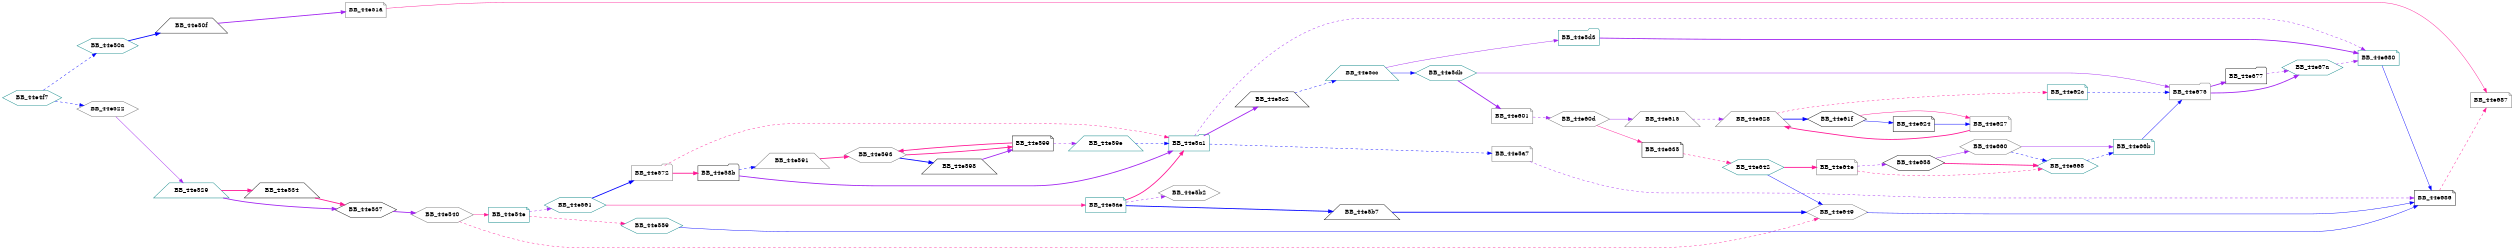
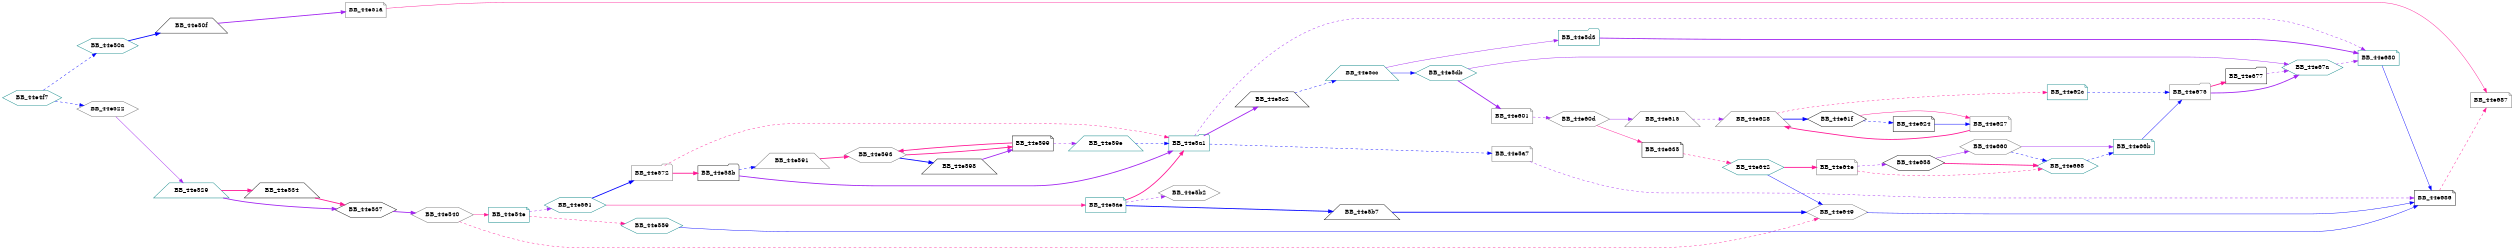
edge "BB_44e5db" -> "BB_44e675": now "BB_44e5db" -> "BB_44e67a"
edge "BB_44e675" -> "BB_44e677": color purple -> deeppink
edge "BB_44e61f" -> "BB_44e624": style solid -> dashed
